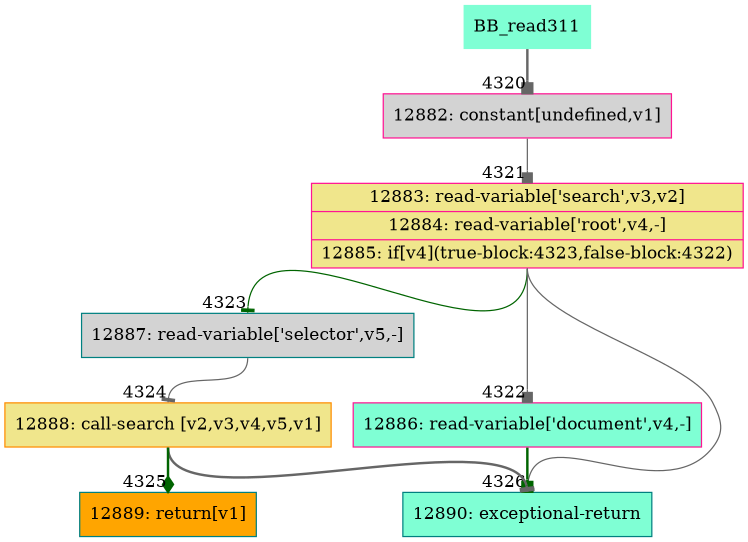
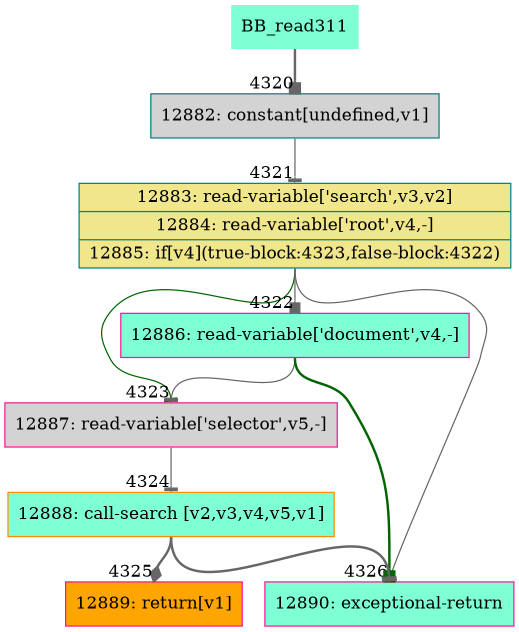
node "12882: constant[undefined,v1]": color deeppink -> teal
edge "12882: constant[undefined,v1]" -> "12883: read-variable['search',v3,v2]": arrowhead box -> tee
node "12883: read-variable['search',v3,v2]": color deeppink -> teal
node "12887: read-variable['selector',v5,-]": color teal -> deeppink
edge "12886: read-variable['document',v4,-]" -> "12887: read-variable['selector',v5,-]": added
node "12888: call-search [v2,v3,v4,v5,v1]": fillcolor khaki -> aquamarine
edge "12888: call-search [v2,v3,v4,v5,v1]" -> "12889: return[v1]": color darkgreen -> gray40
node "12889: return[v1]": color teal -> deeppink
node "12890: exceptional-return": color teal -> deeppink
